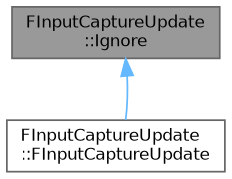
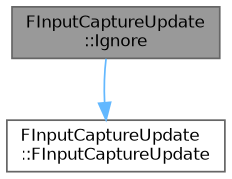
edge "FInputCaptureUpdate ::FInputCaptureUpdate" -> "FInputCaptureUpdate ::Ignore": reversed
